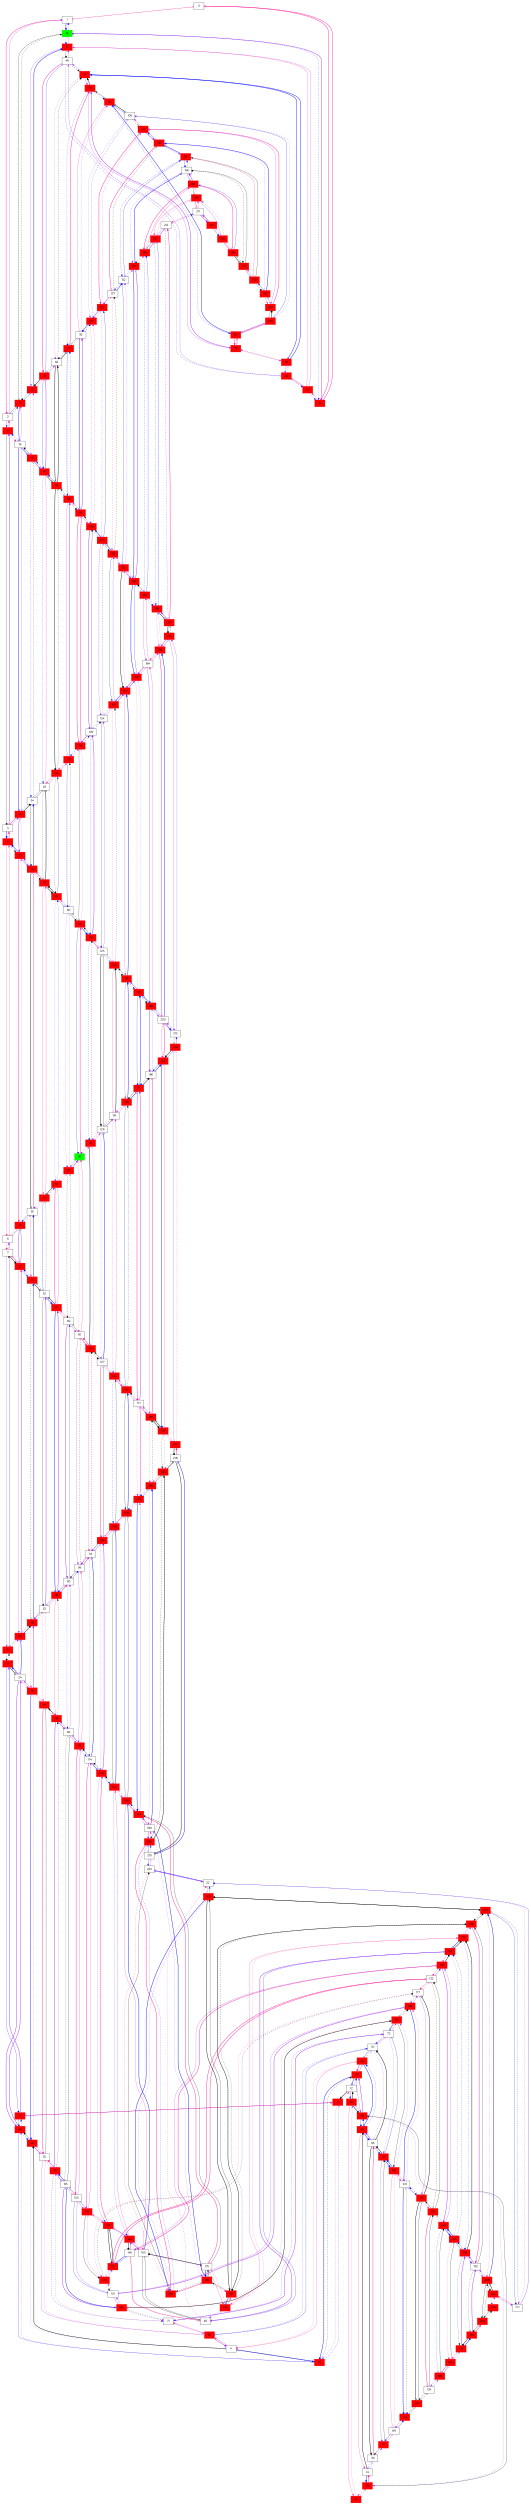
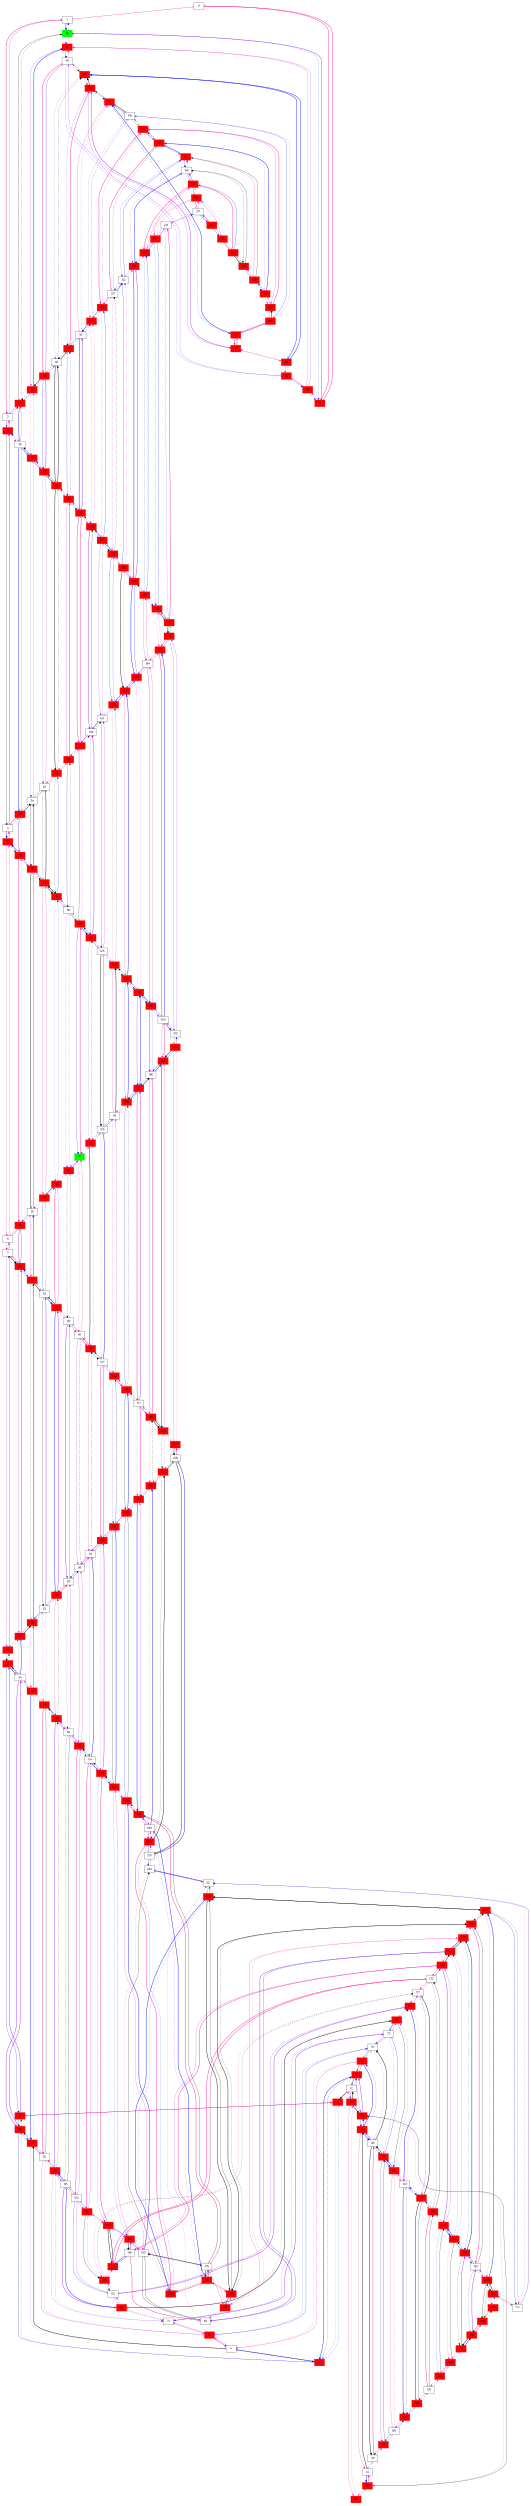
edge "124" -> "109": style dashed -> bold
